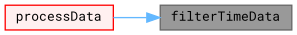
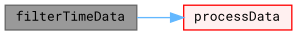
edge "processData" -> "filterTimeData": reversed
